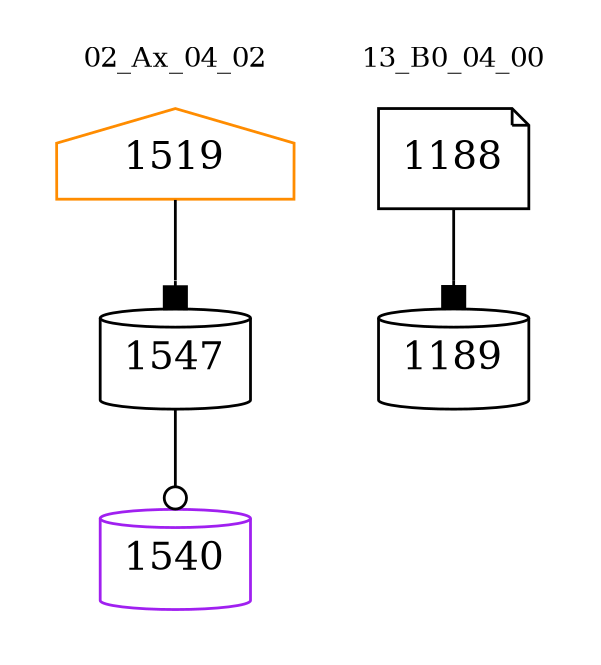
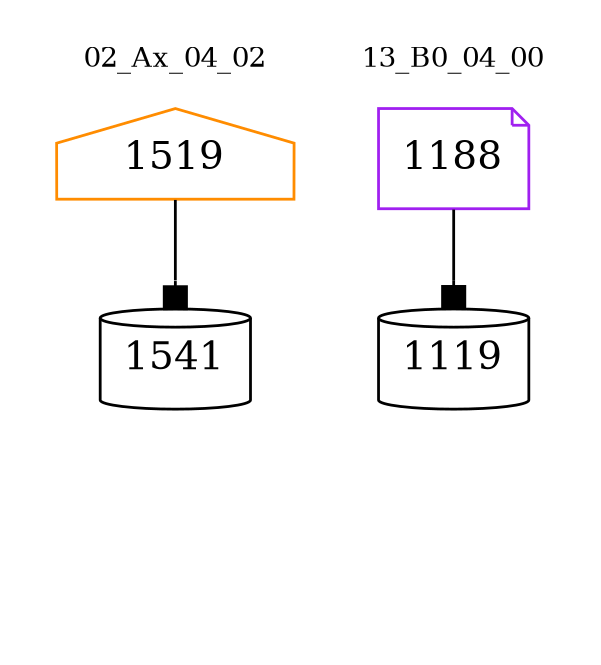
node "1188": color black -> purple
node "1547": label "1547" -> "1541"
node "1189": label "1189" -> "1119"
node "1540": removed
